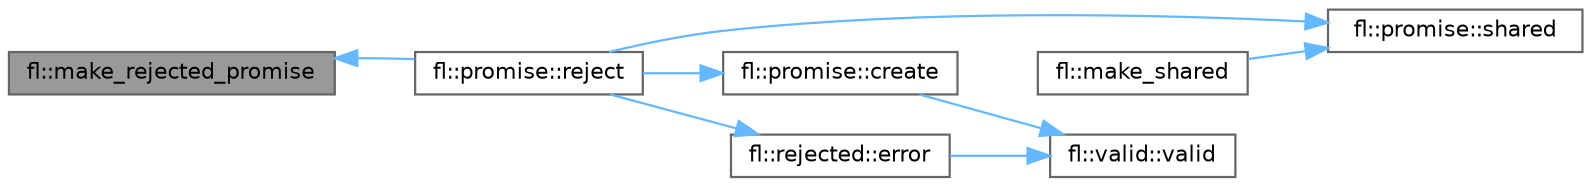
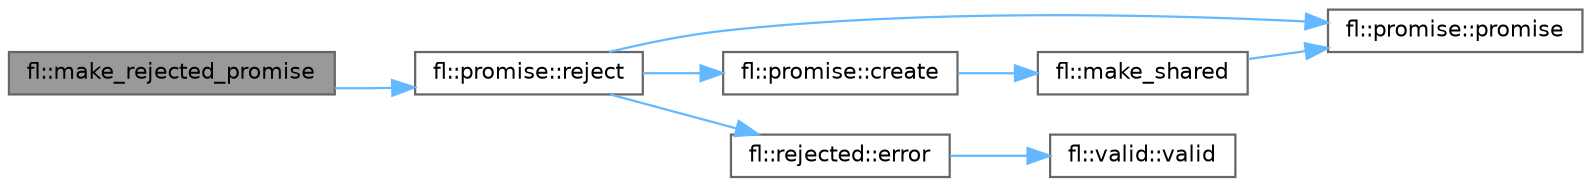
node "fl::promise::shared": label "fl::promise::shared" -> "fl::promise::promise"
edge "fl::promise::reject" -> "fl::make_rejected_promise": reversed
edge "fl::promise::create" -> "fl::valid::valid": now "fl::promise::create" -> "fl::make_shared"
